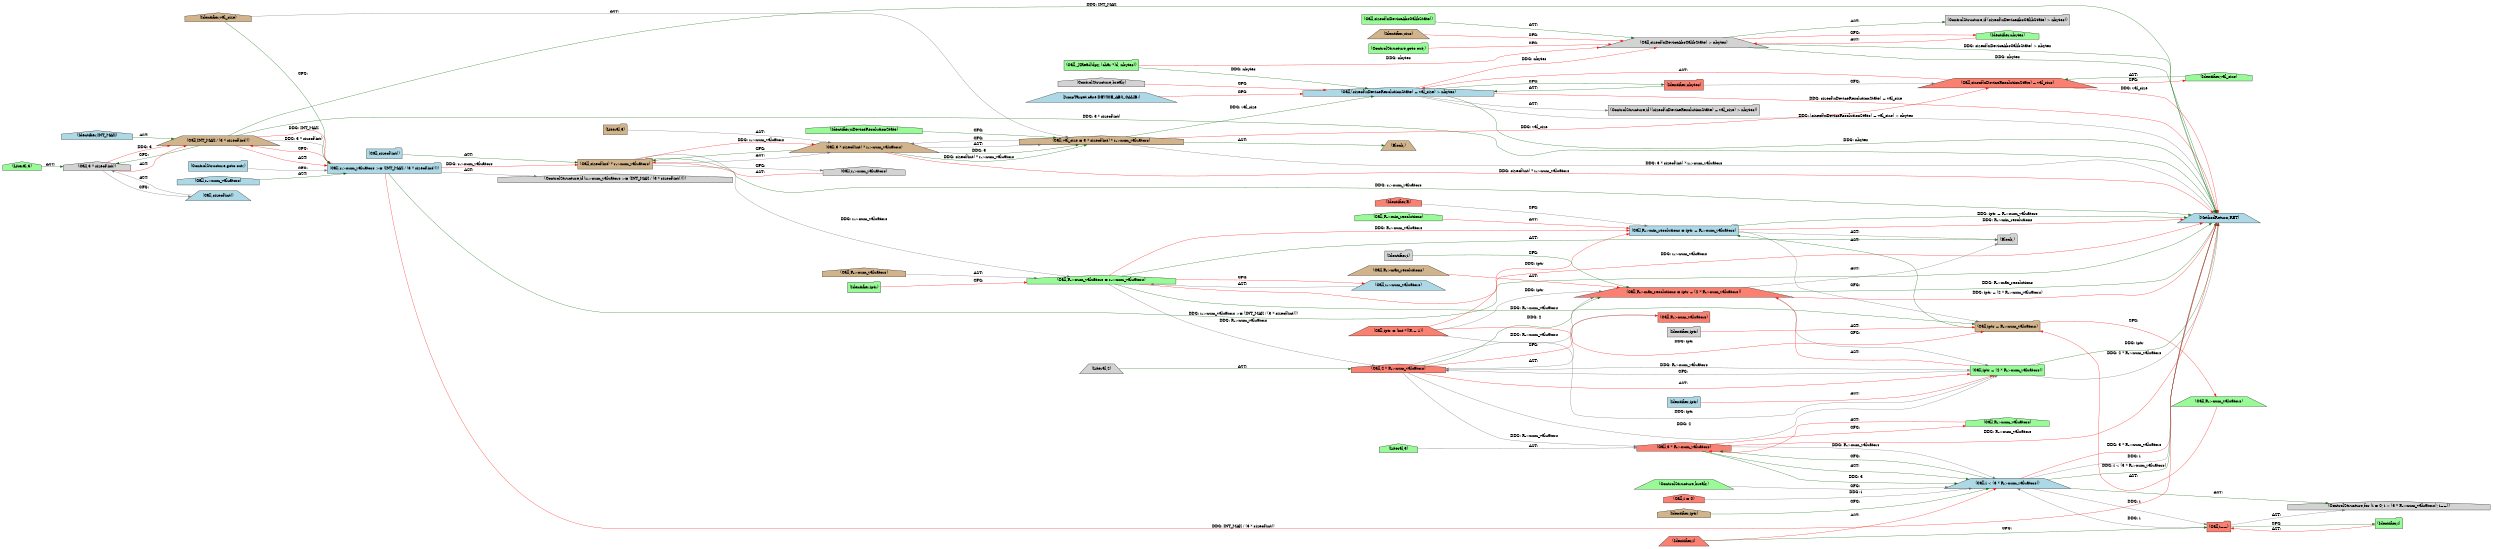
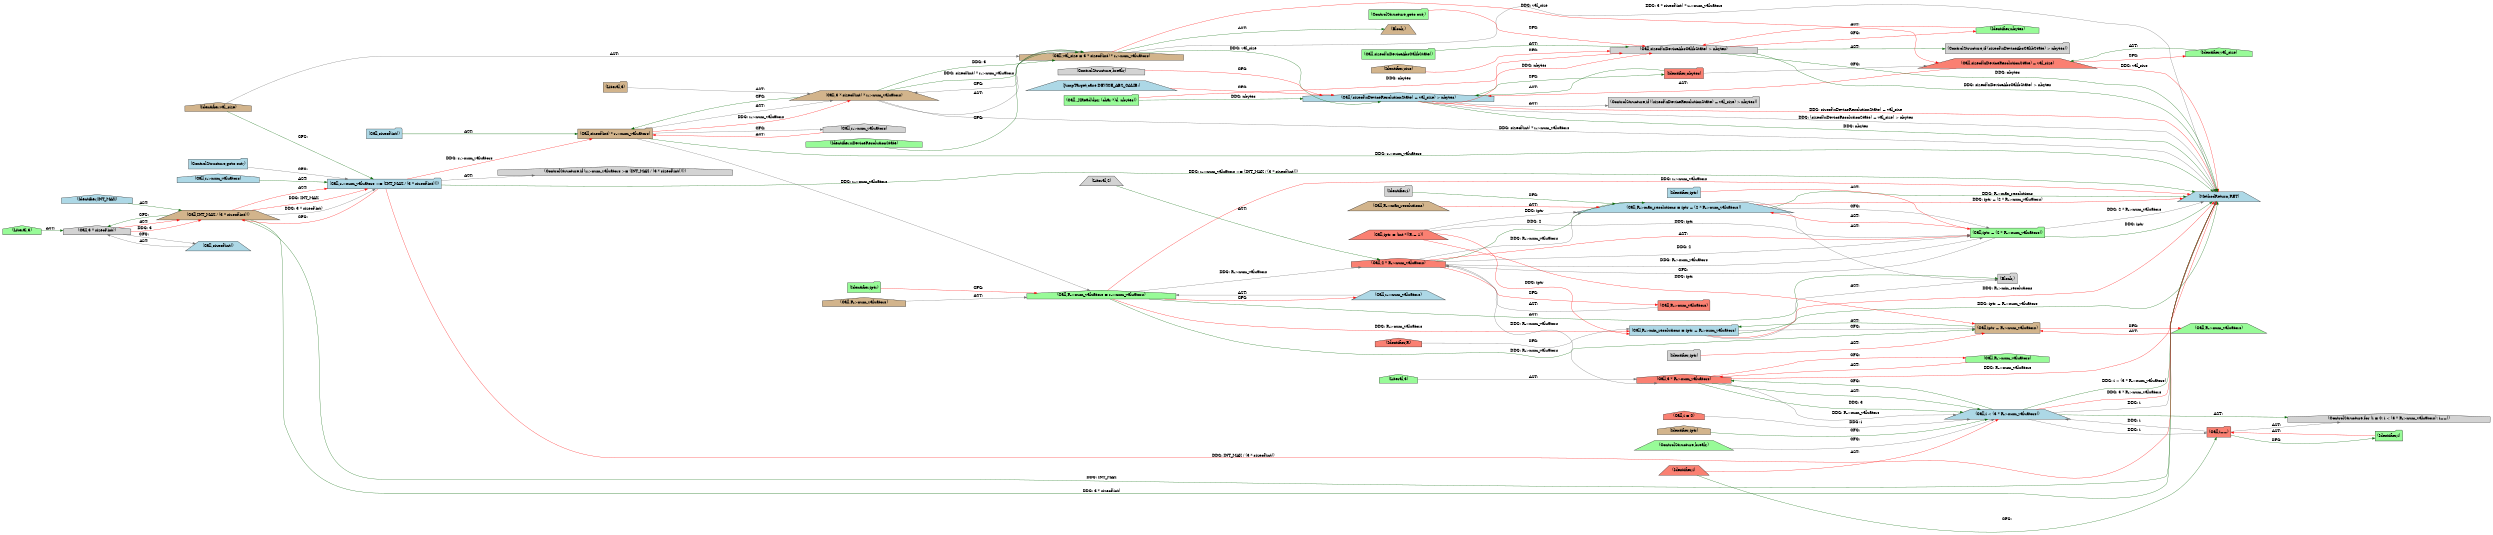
node "(Identifier,size)": shape trapezium -> house
node "(Call,sizeof(xDeviceAbsCalibState) > nbytes)": shape trapezium -> house
edge "(Call,3 * sizeof(int) * r->num_valuators)" -> "(MethodReturn,RET)": color red -> gray40
node "(Call,R->min_resolutions)": removed
node "(Call,R->max_resolutions = iptr + (2 * R->num_valuators))": fillcolor salmon -> lightblue
